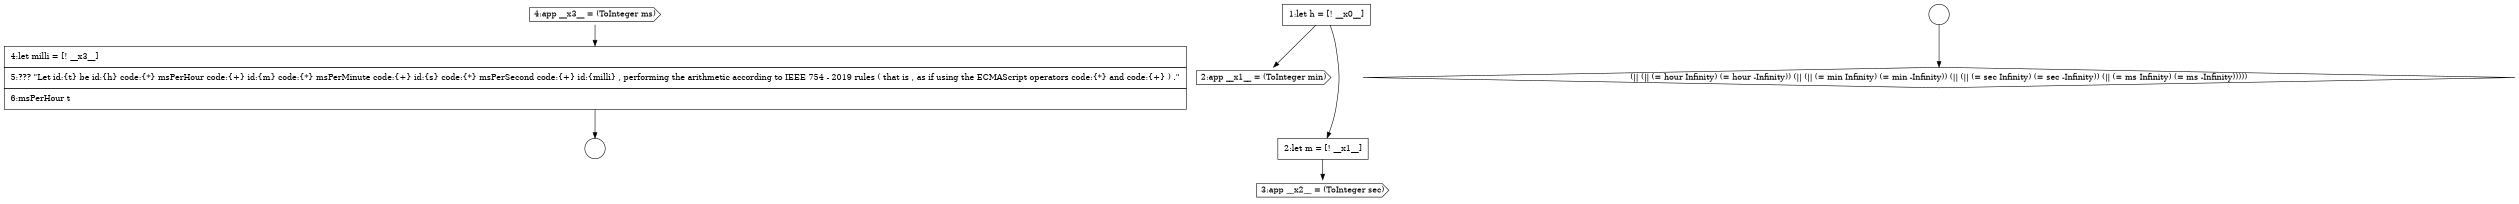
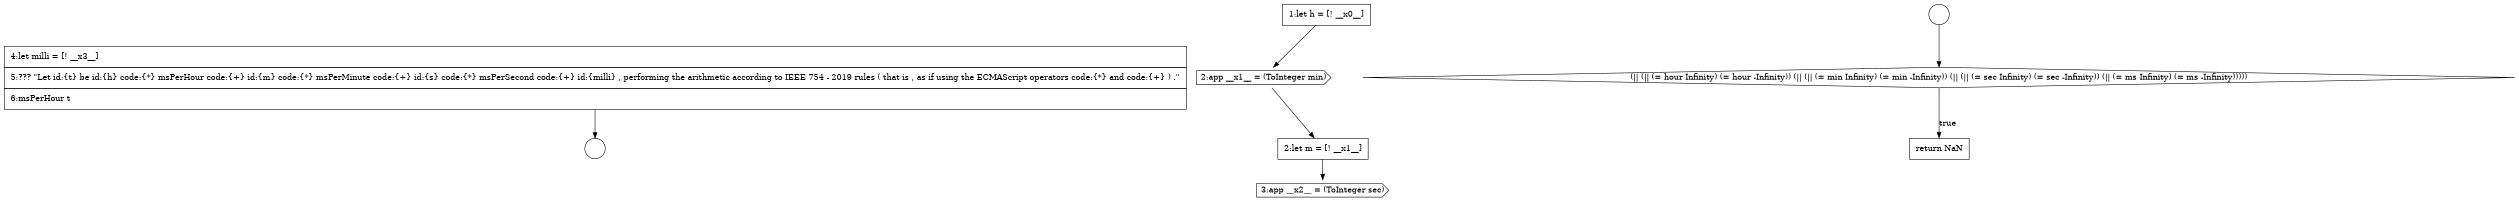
node "4:app __x3__ = (ToInteger ms)": removed
edge "1:let h = [! __x0__]" -> "2:let m = [! __x1__]": now "2:app __x1__ = (ToInteger min)" -> "2:let m = [! __x1__]"
node "return NaN": added
